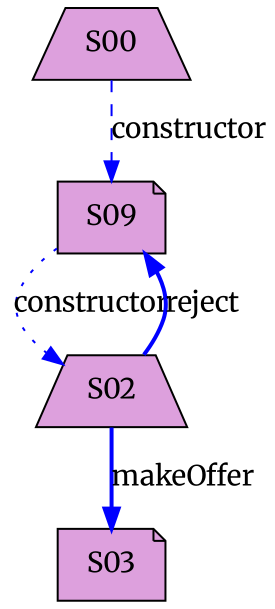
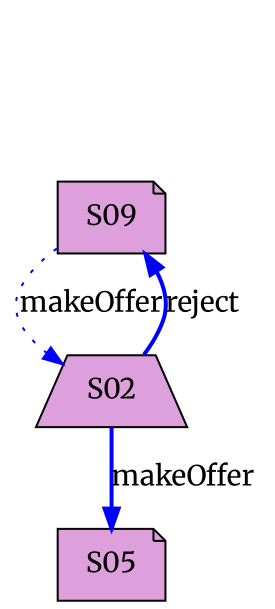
node "S00": removed
edge "S09" -> "S02": label "constructor" -> "makeOffer"
node "S03": label "S03" -> "S05"
